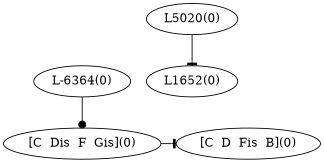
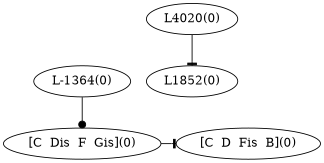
node "L5020(0)": label "L5020(0)" -> "L4020(0)"
node "L-6364(0)": label "L-6364(0)" -> "L-1364(0)"
node "L1652(0)": label "L1652(0)" -> "L1852(0)"
